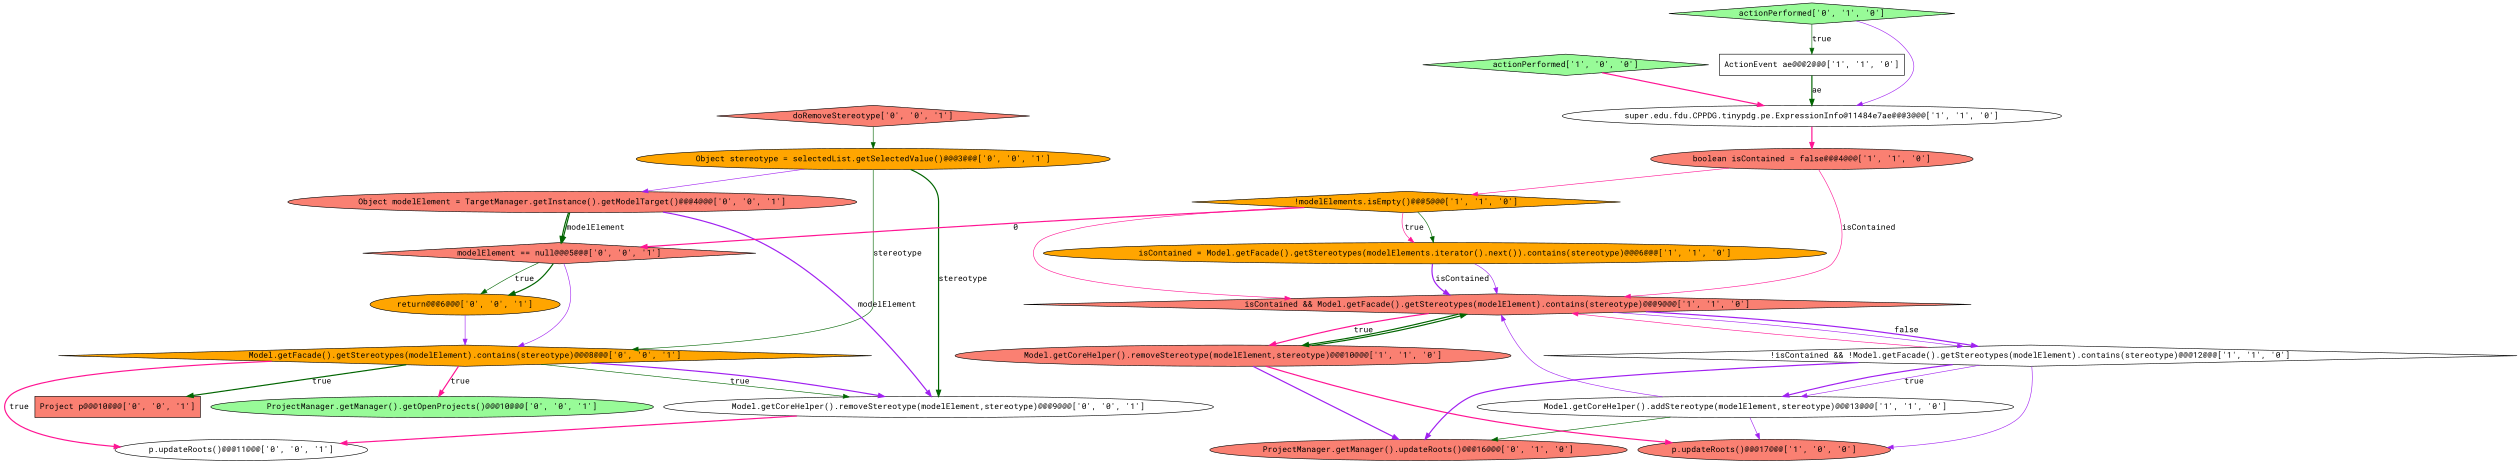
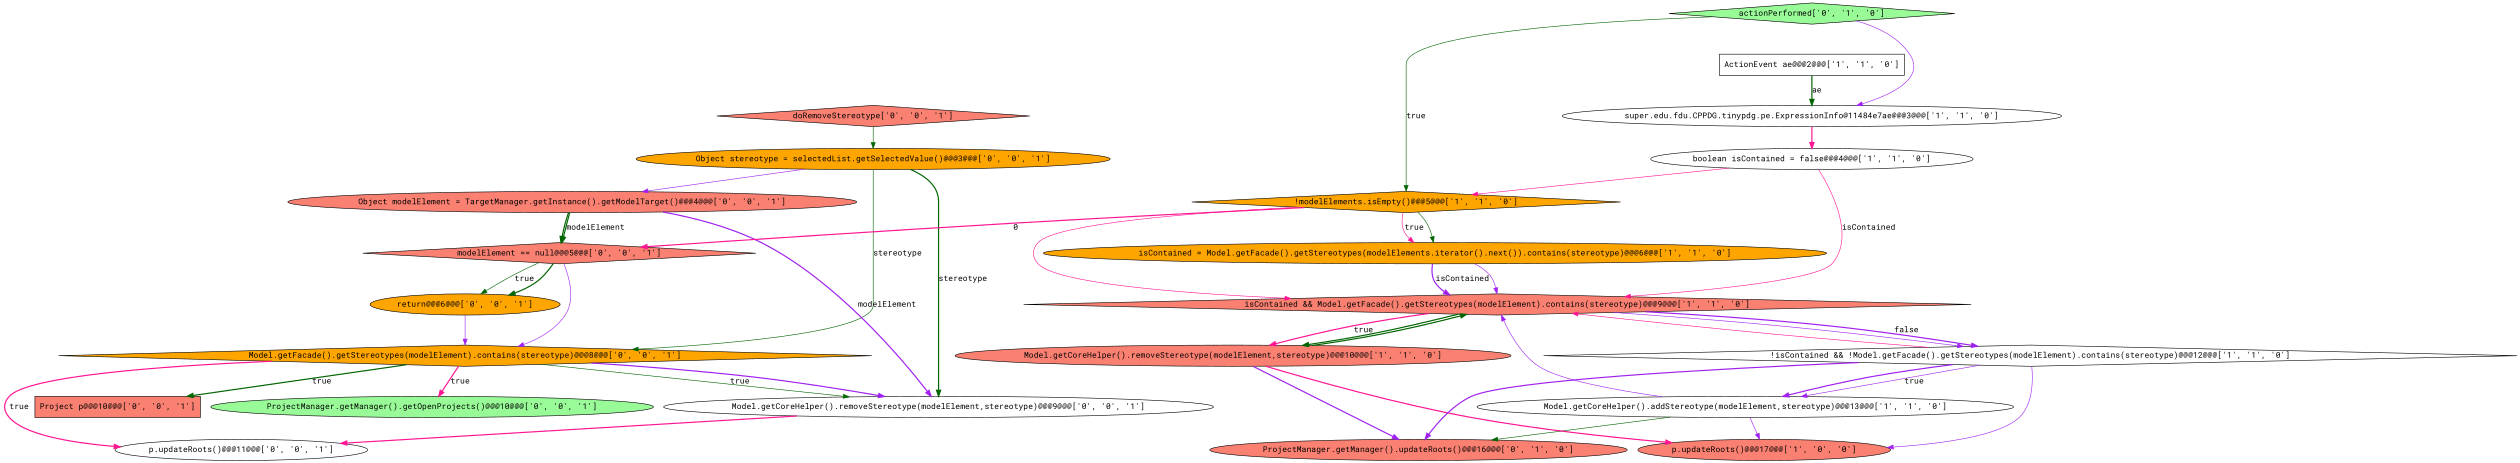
edge "actionPerformed['0', '1', '0']" -> "ActionEvent ae@@@2@@@['1', '1', '0']": now "actionPerformed['0', '1', '0']" -> "!modelElements.isEmpty()@@@5@@@['1', '1', '0']"
node "actionPerformed['1', '0', '0']": removed
node "boolean isContained = false@@@4@@@['1', '1', '0']": fillcolor salmon -> white
